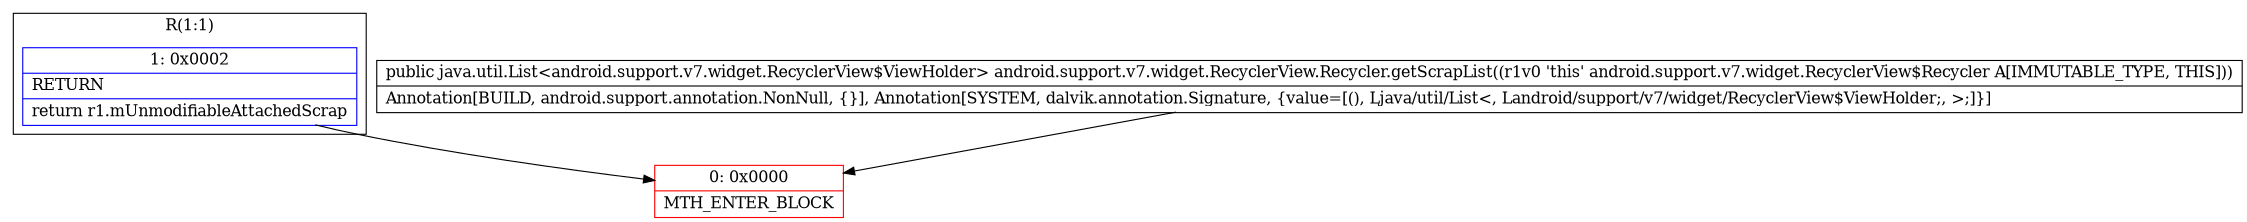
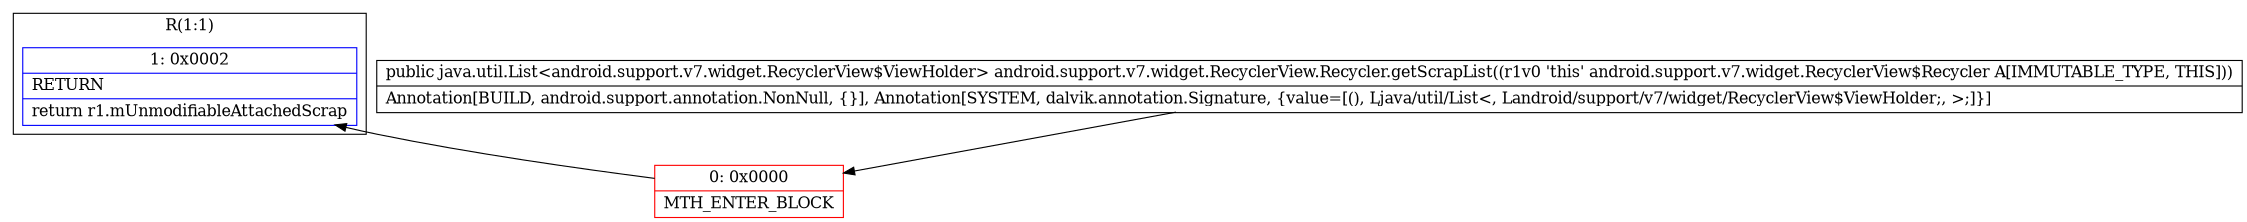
edge "1: 0x0002" -> "0: 0x0000": reversed
